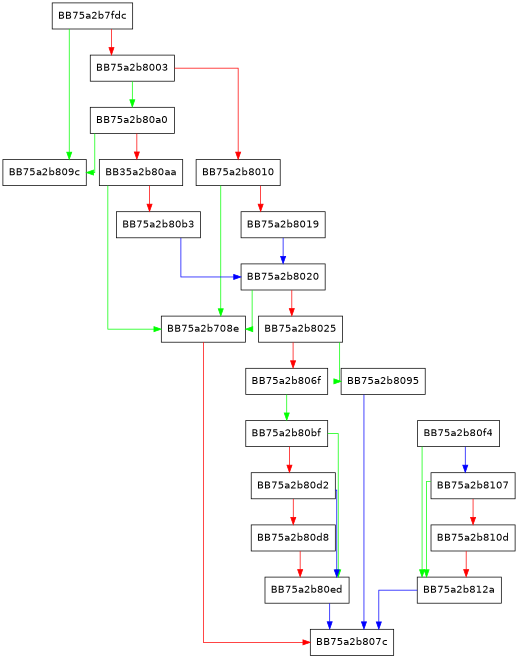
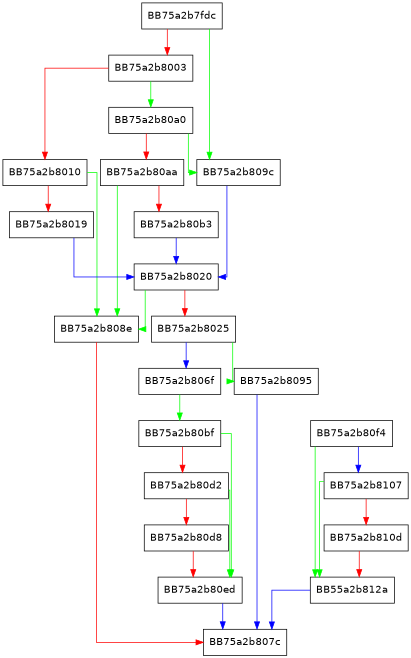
node "BB35a2b80aa": label "BB35a2b80aa" -> "BB75a2b80aa"
edge "BB75a2b809c" -> "BB75a2b8020": added
node "BB75a2b708e": label "BB75a2b708e" -> "BB75a2b808e"
edge "BB75a2b8025" -> "BB75a2b806f": color red -> blue
edge "BB75a2b80d2" -> "BB75a2b80ed": color blue -> green
node "BB75a2b812a": label "BB75a2b812a" -> "BB55a2b812a"
